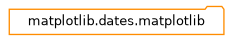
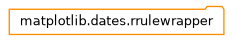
node "matplotlib.dates.matplotlib": label "matplotlib.dates.matplotlib" -> "matplotlib.dates.rrulewrapper"
